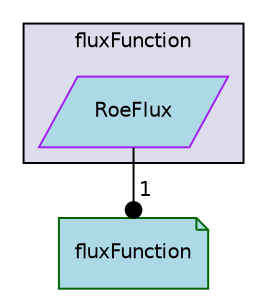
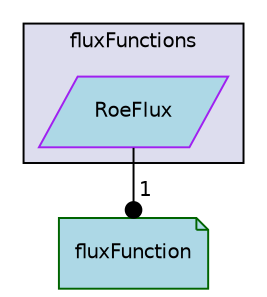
cluster "fluxFunction": label "fluxFunction" -> "fluxFunctions"
